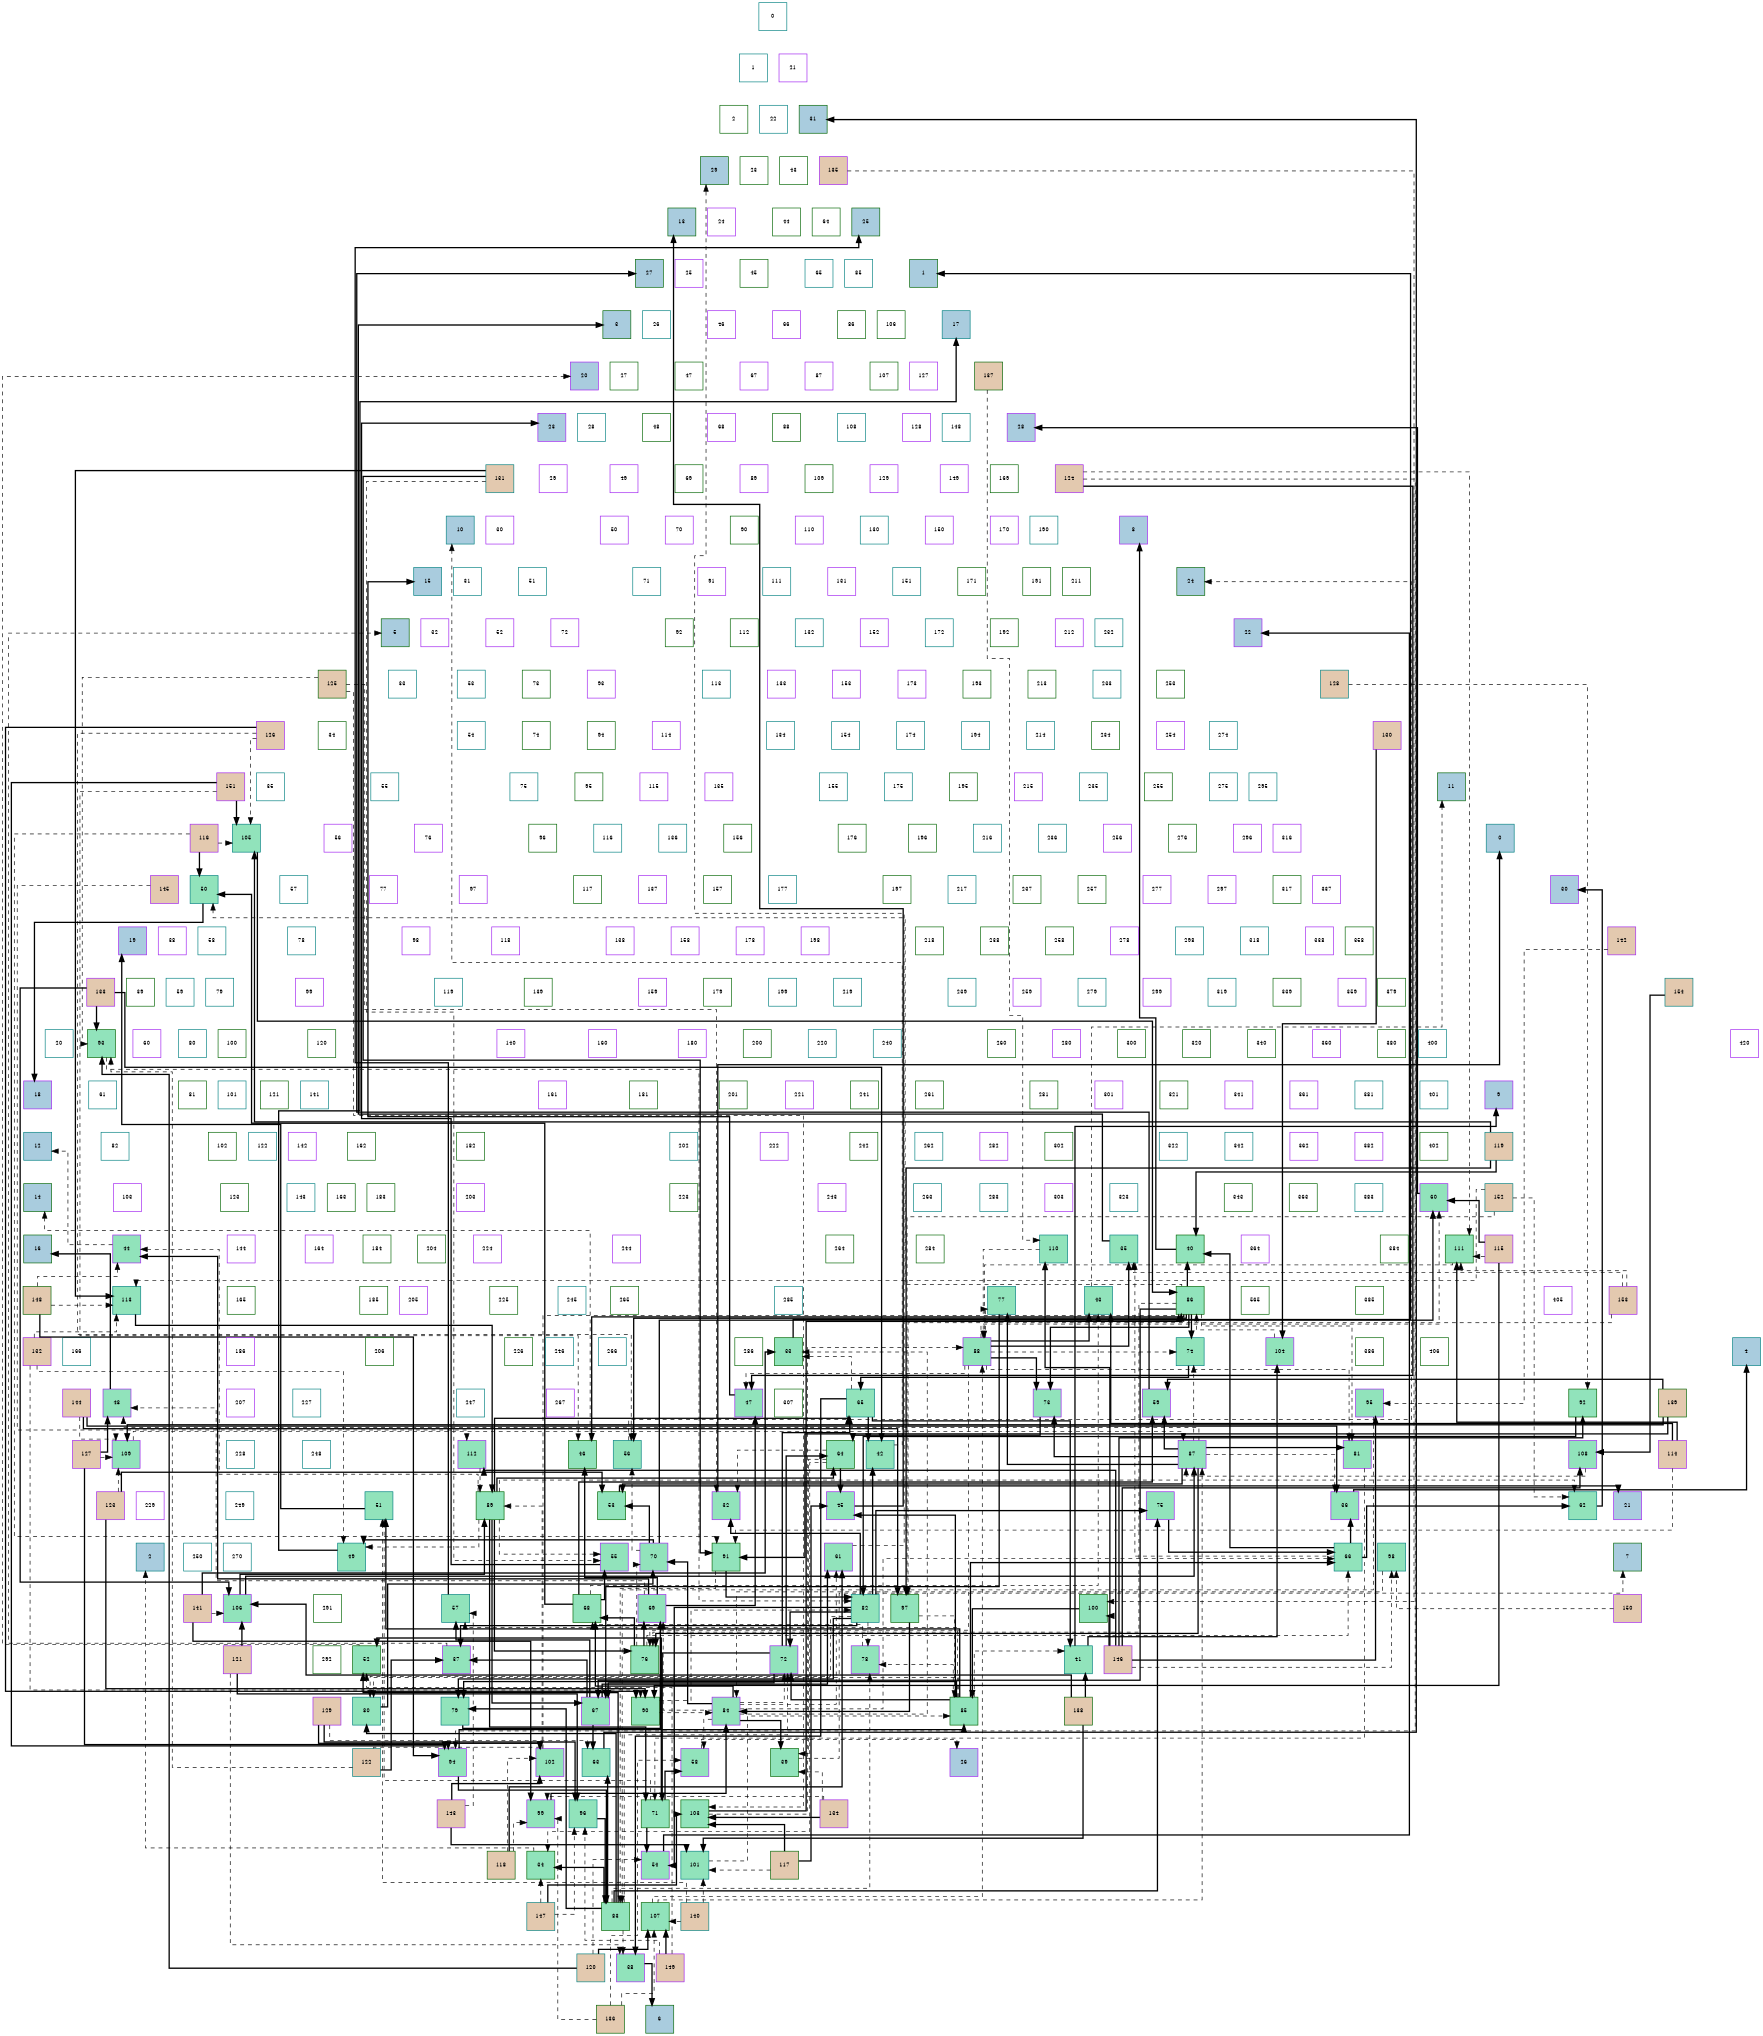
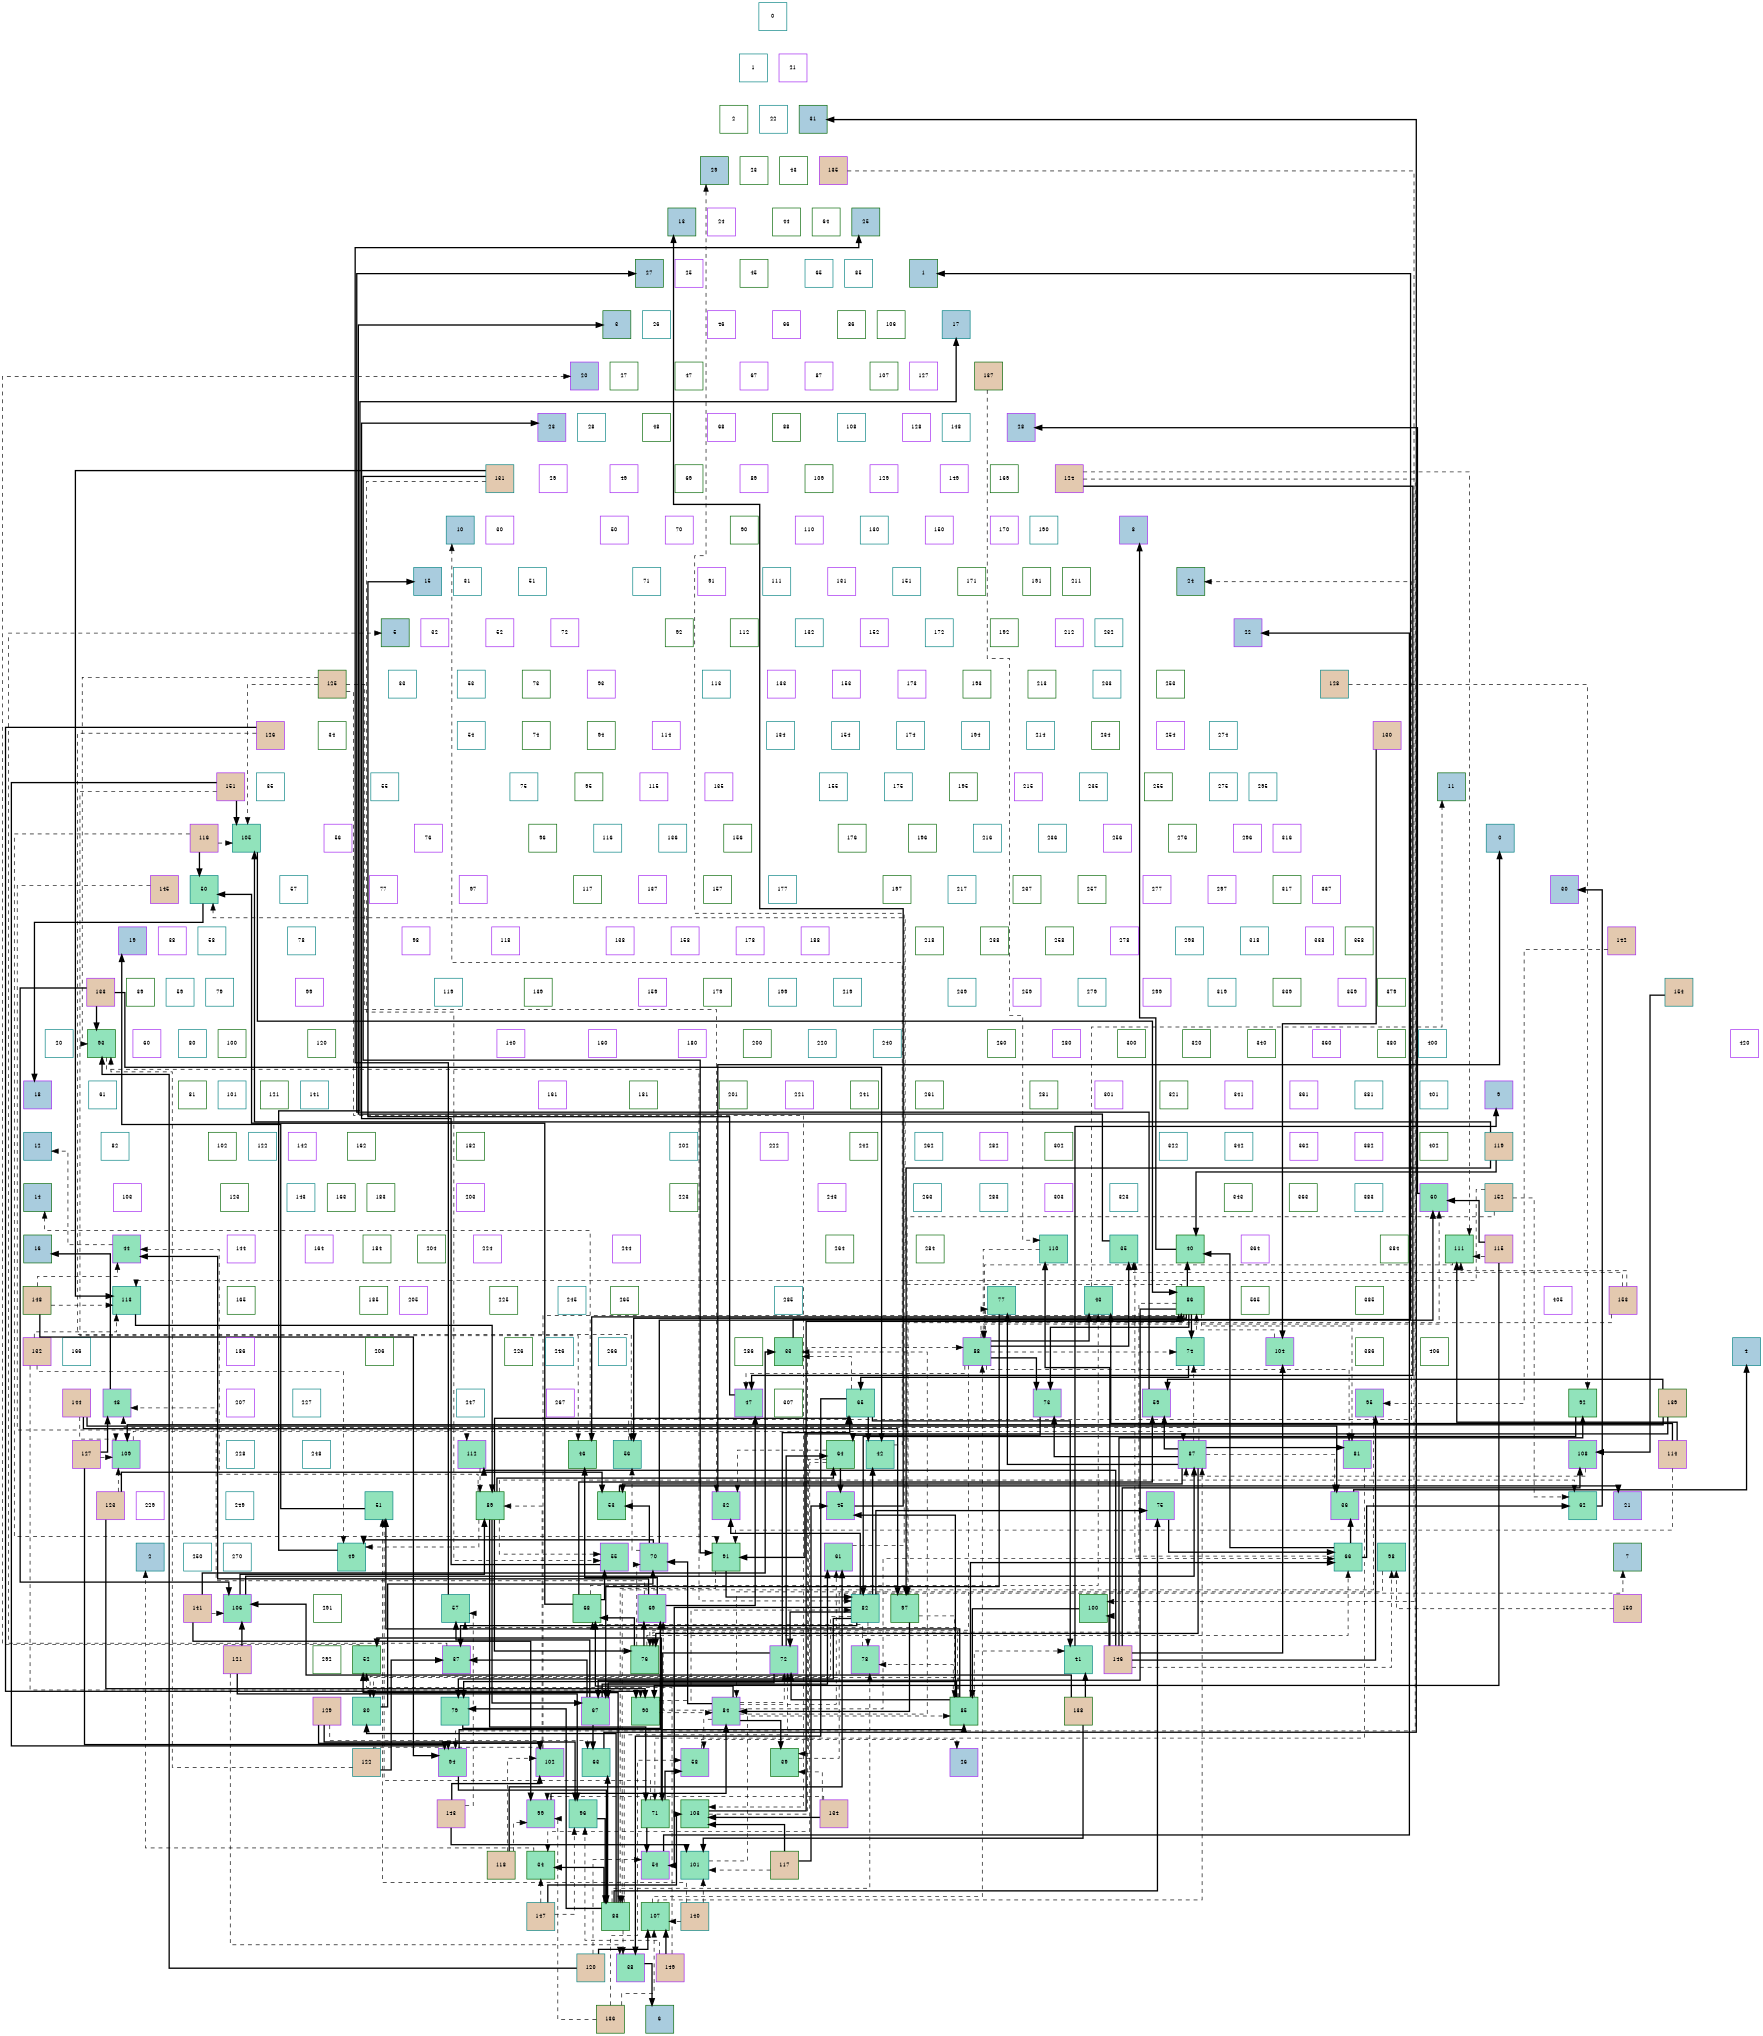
edge "126" -> "105": now "125" -> "105"
node "198": label "198" -> "188"
edge "41" -> "104": now "146" -> "104"
